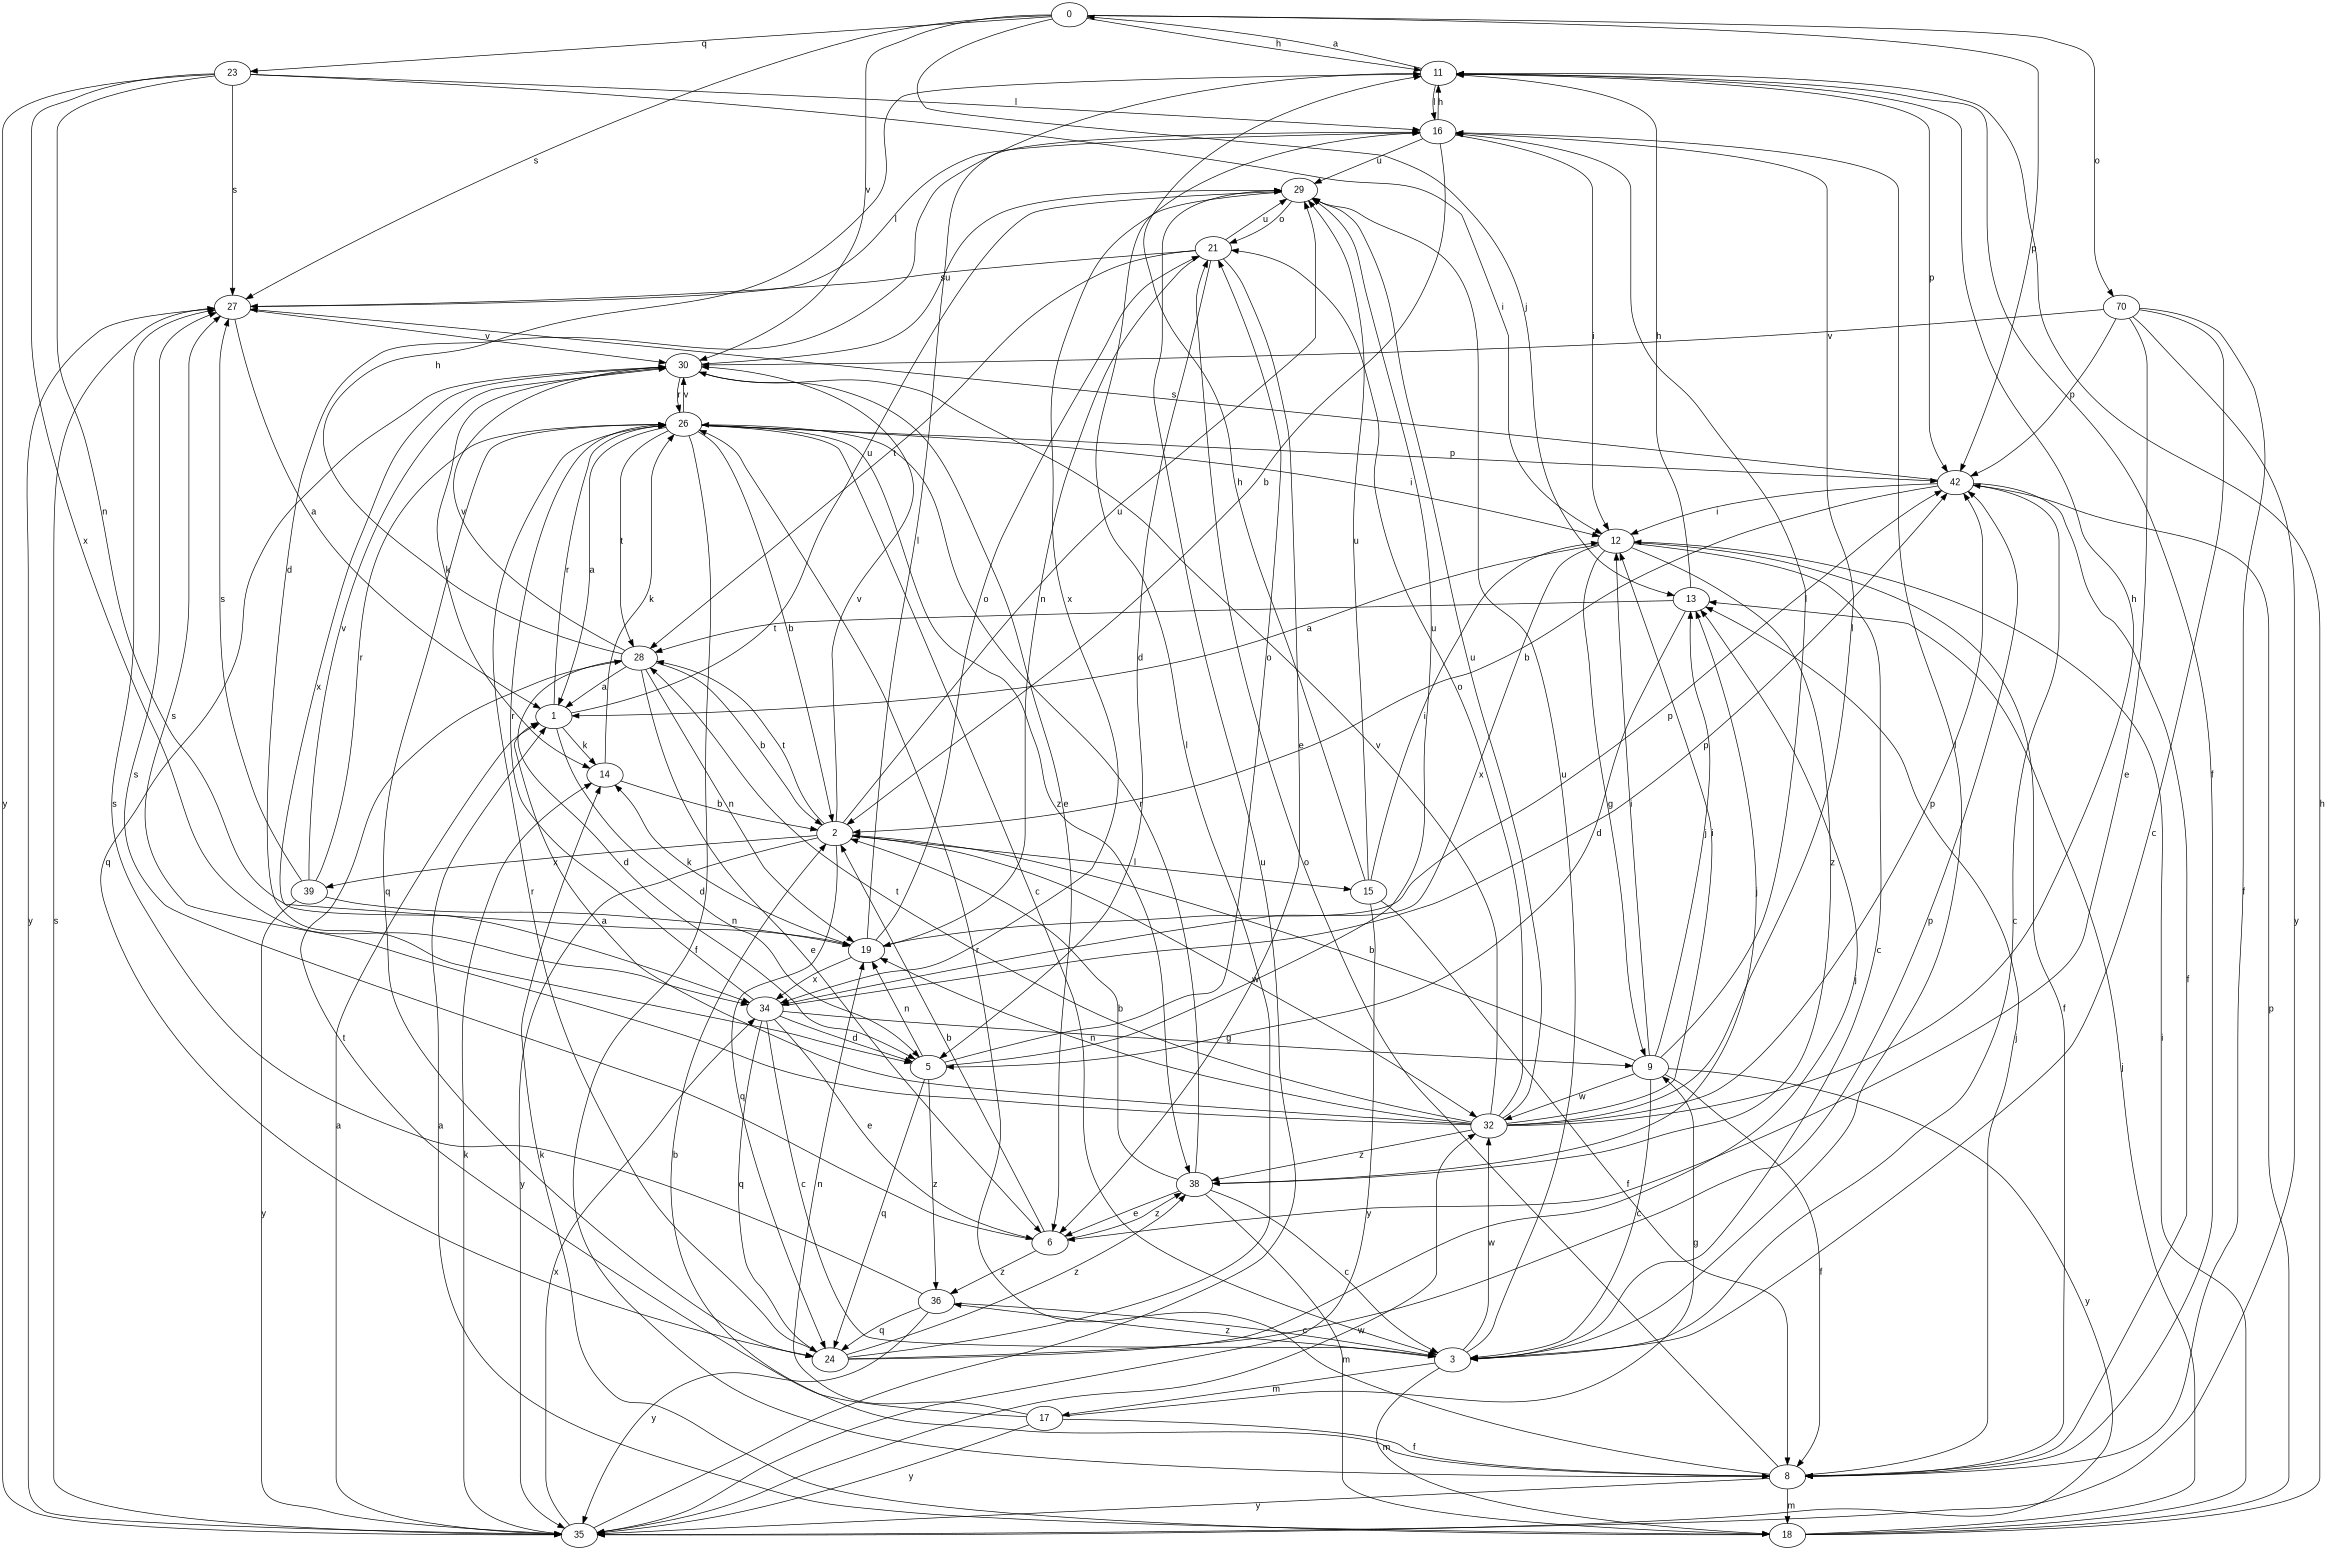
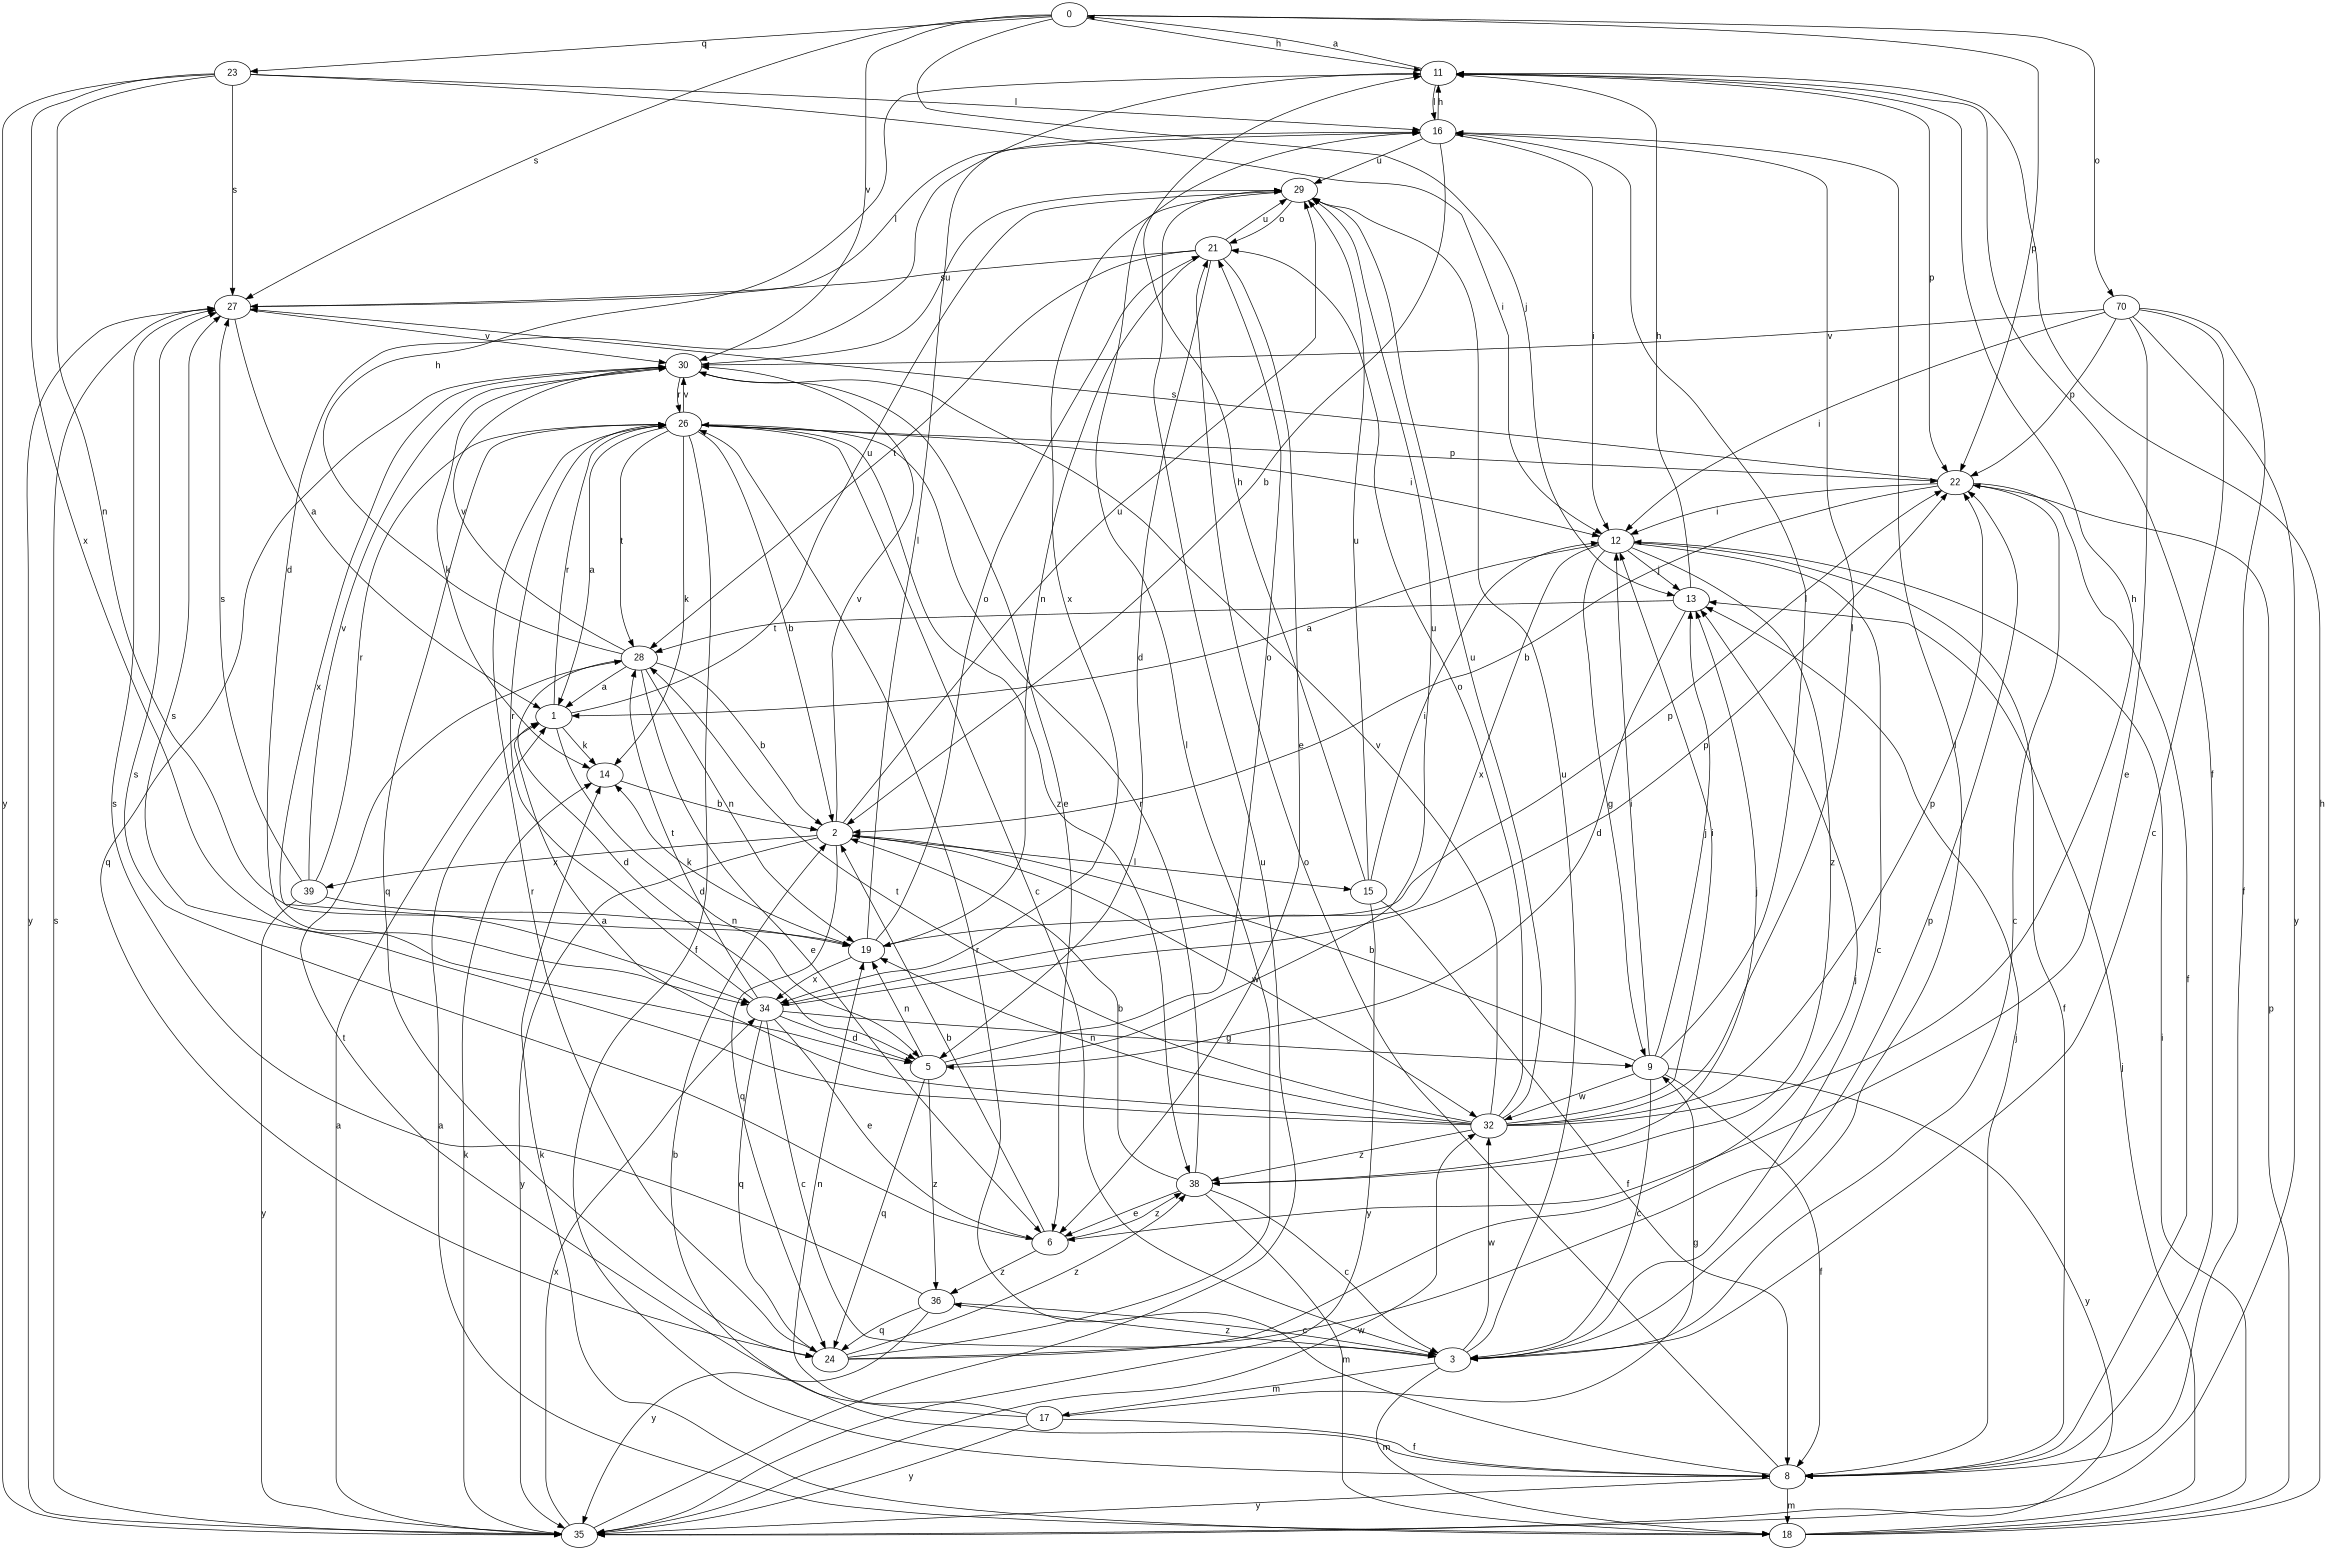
edge "70" -> "12": added, label "i"
node "42": label "42" -> "22"
edge "12" -> "13": added, label "j"
edge "14" -> "26": reversed
edge "2" -> "28": now "34" -> "28"
